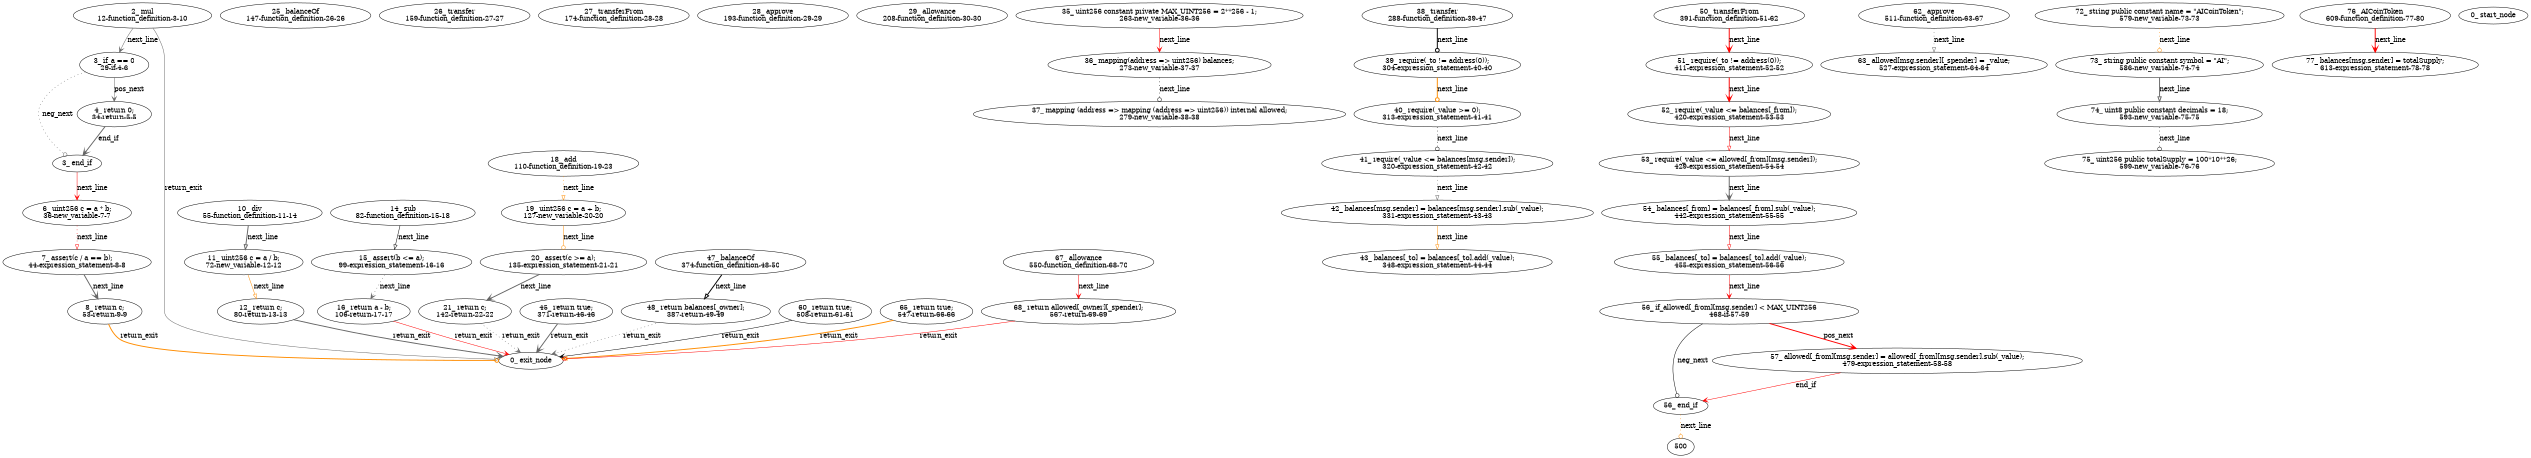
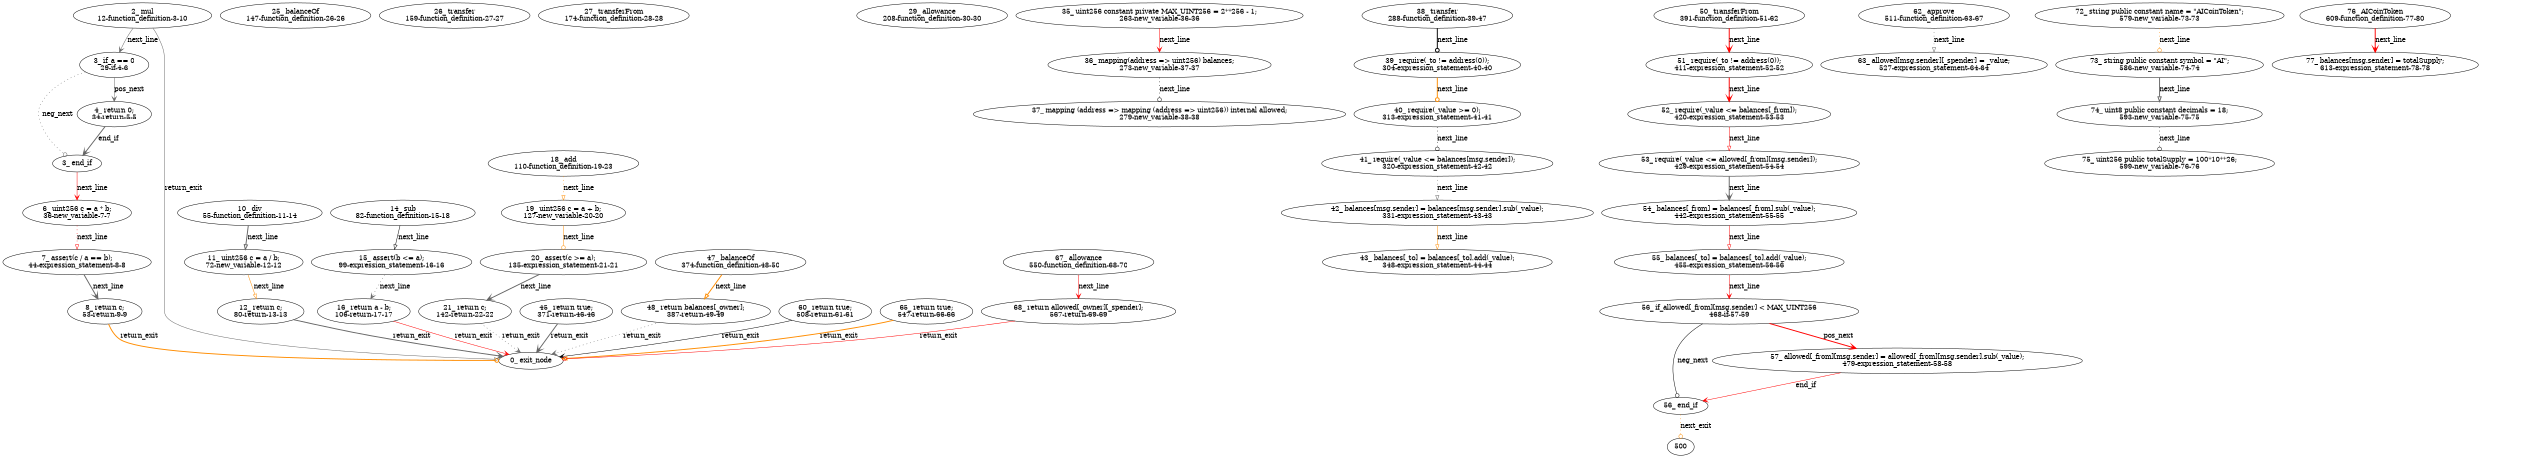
node "28_ approve 193-function_definition-29-29": removed
node "0_ start_node": removed
edge "47_ balanceOf 374-function_definition-48-50" -> "48_ return balances[_owner]; 387-return-49-49": color black -> darkorange
edge "56_ end_if" -> "500": label "next_line" -> "next_exit"
